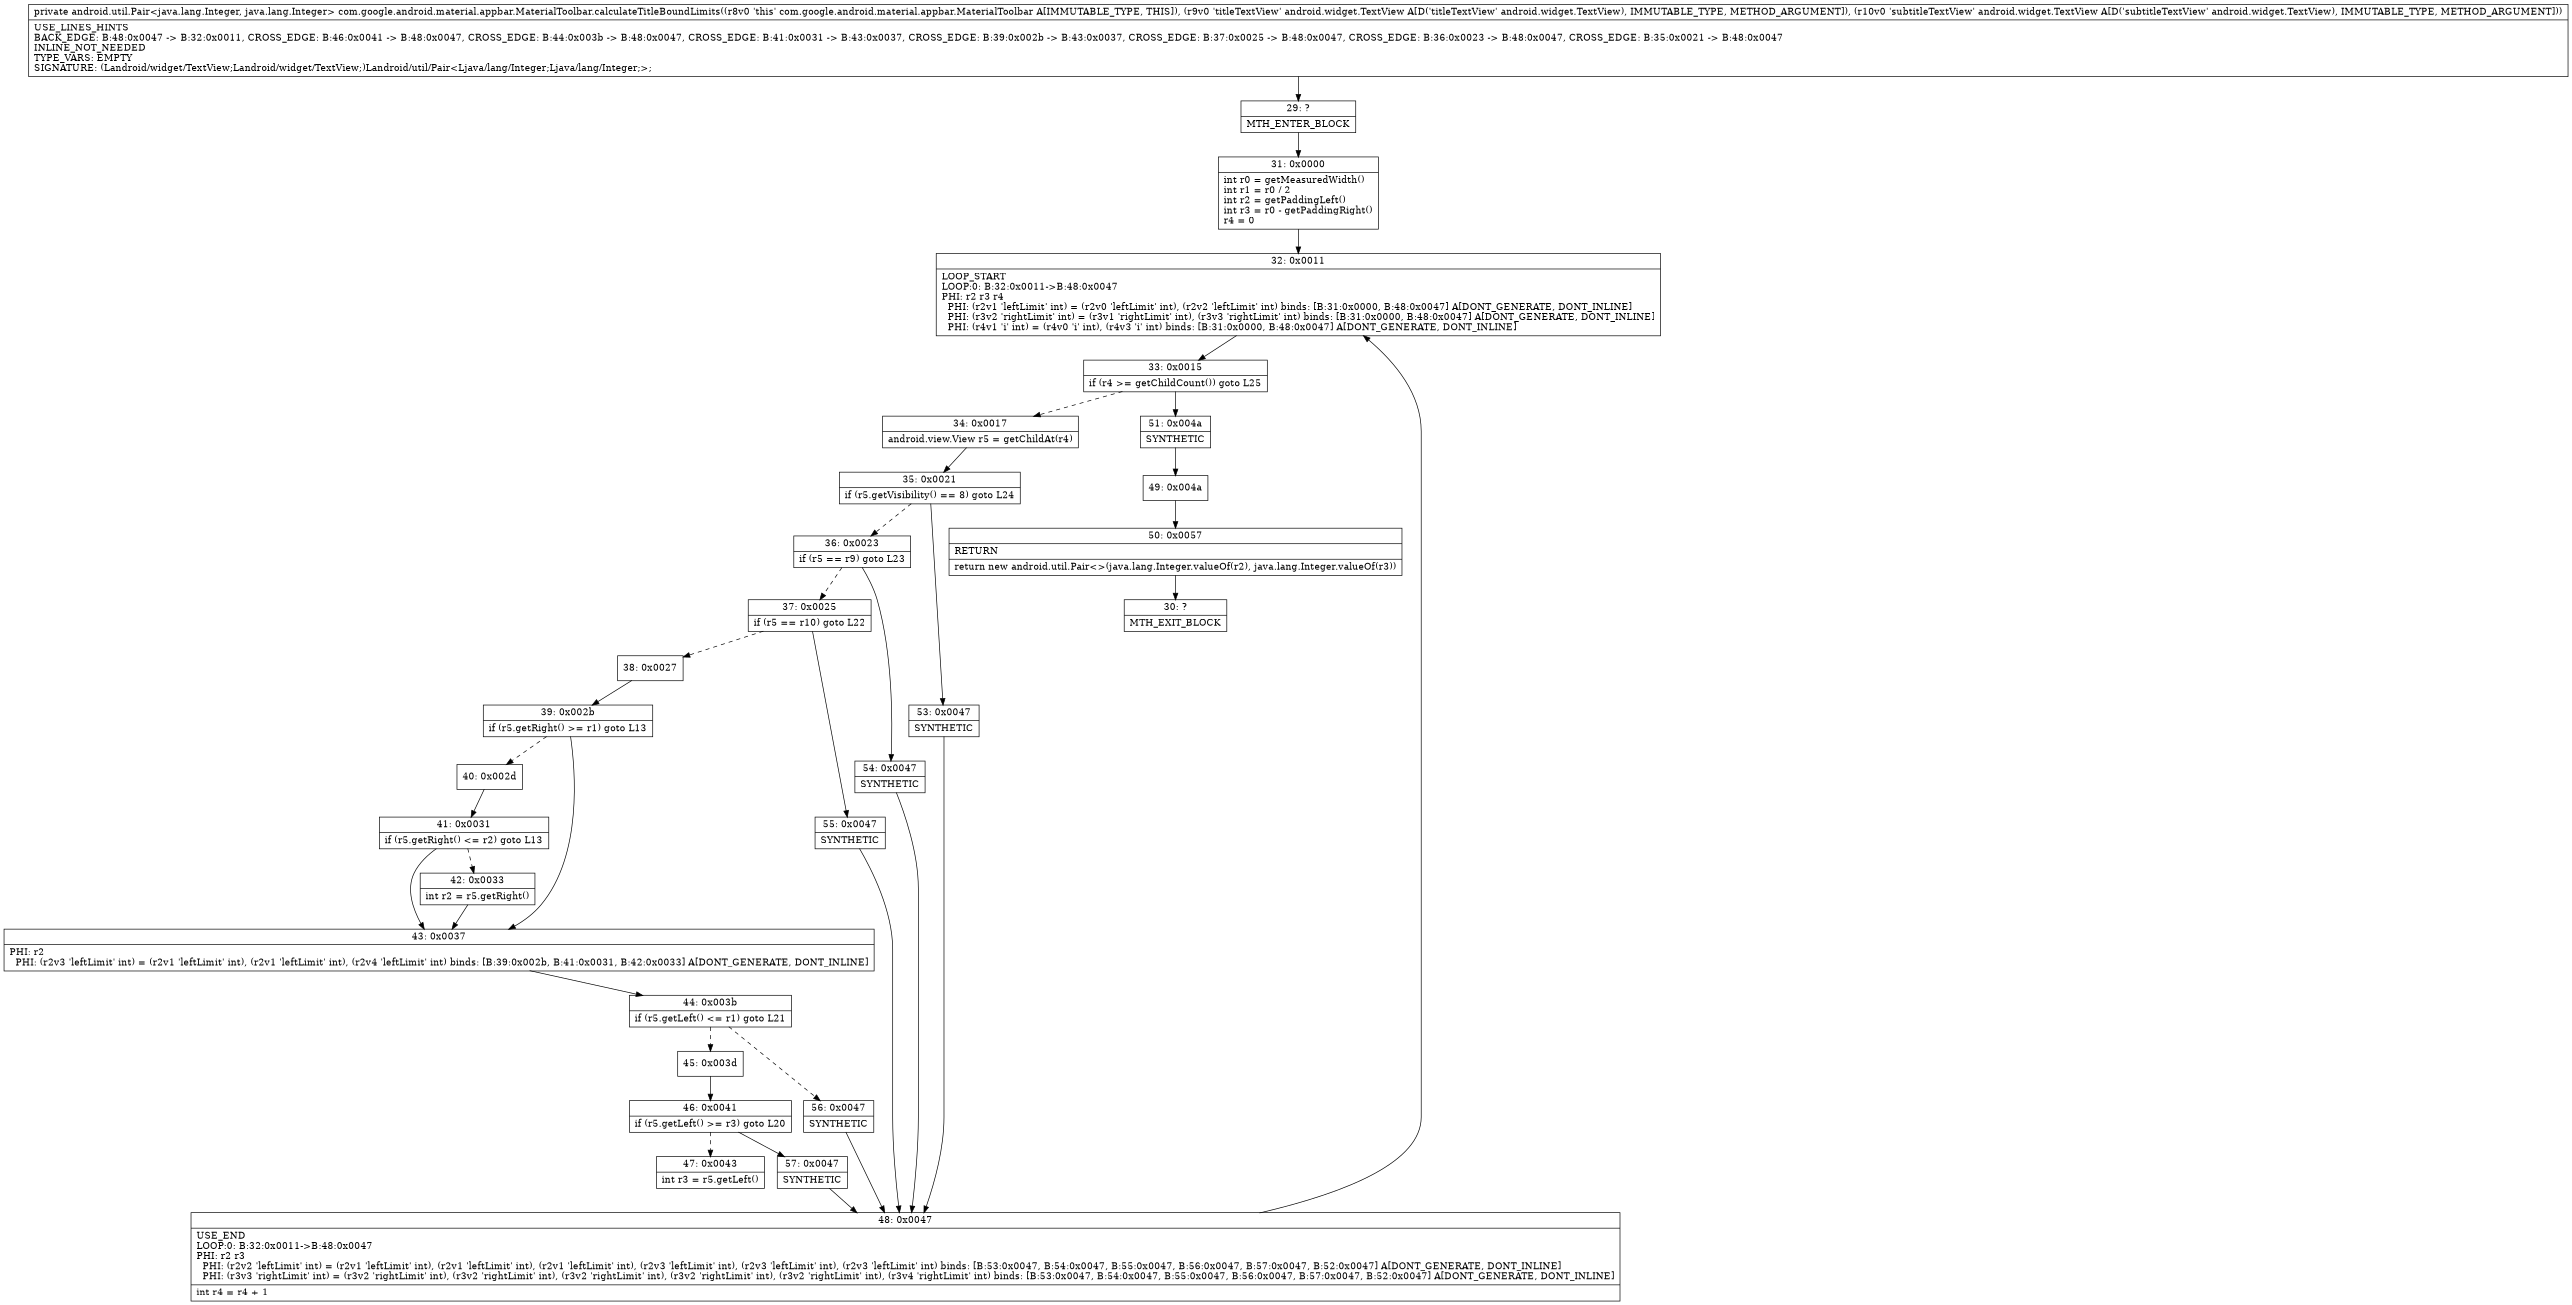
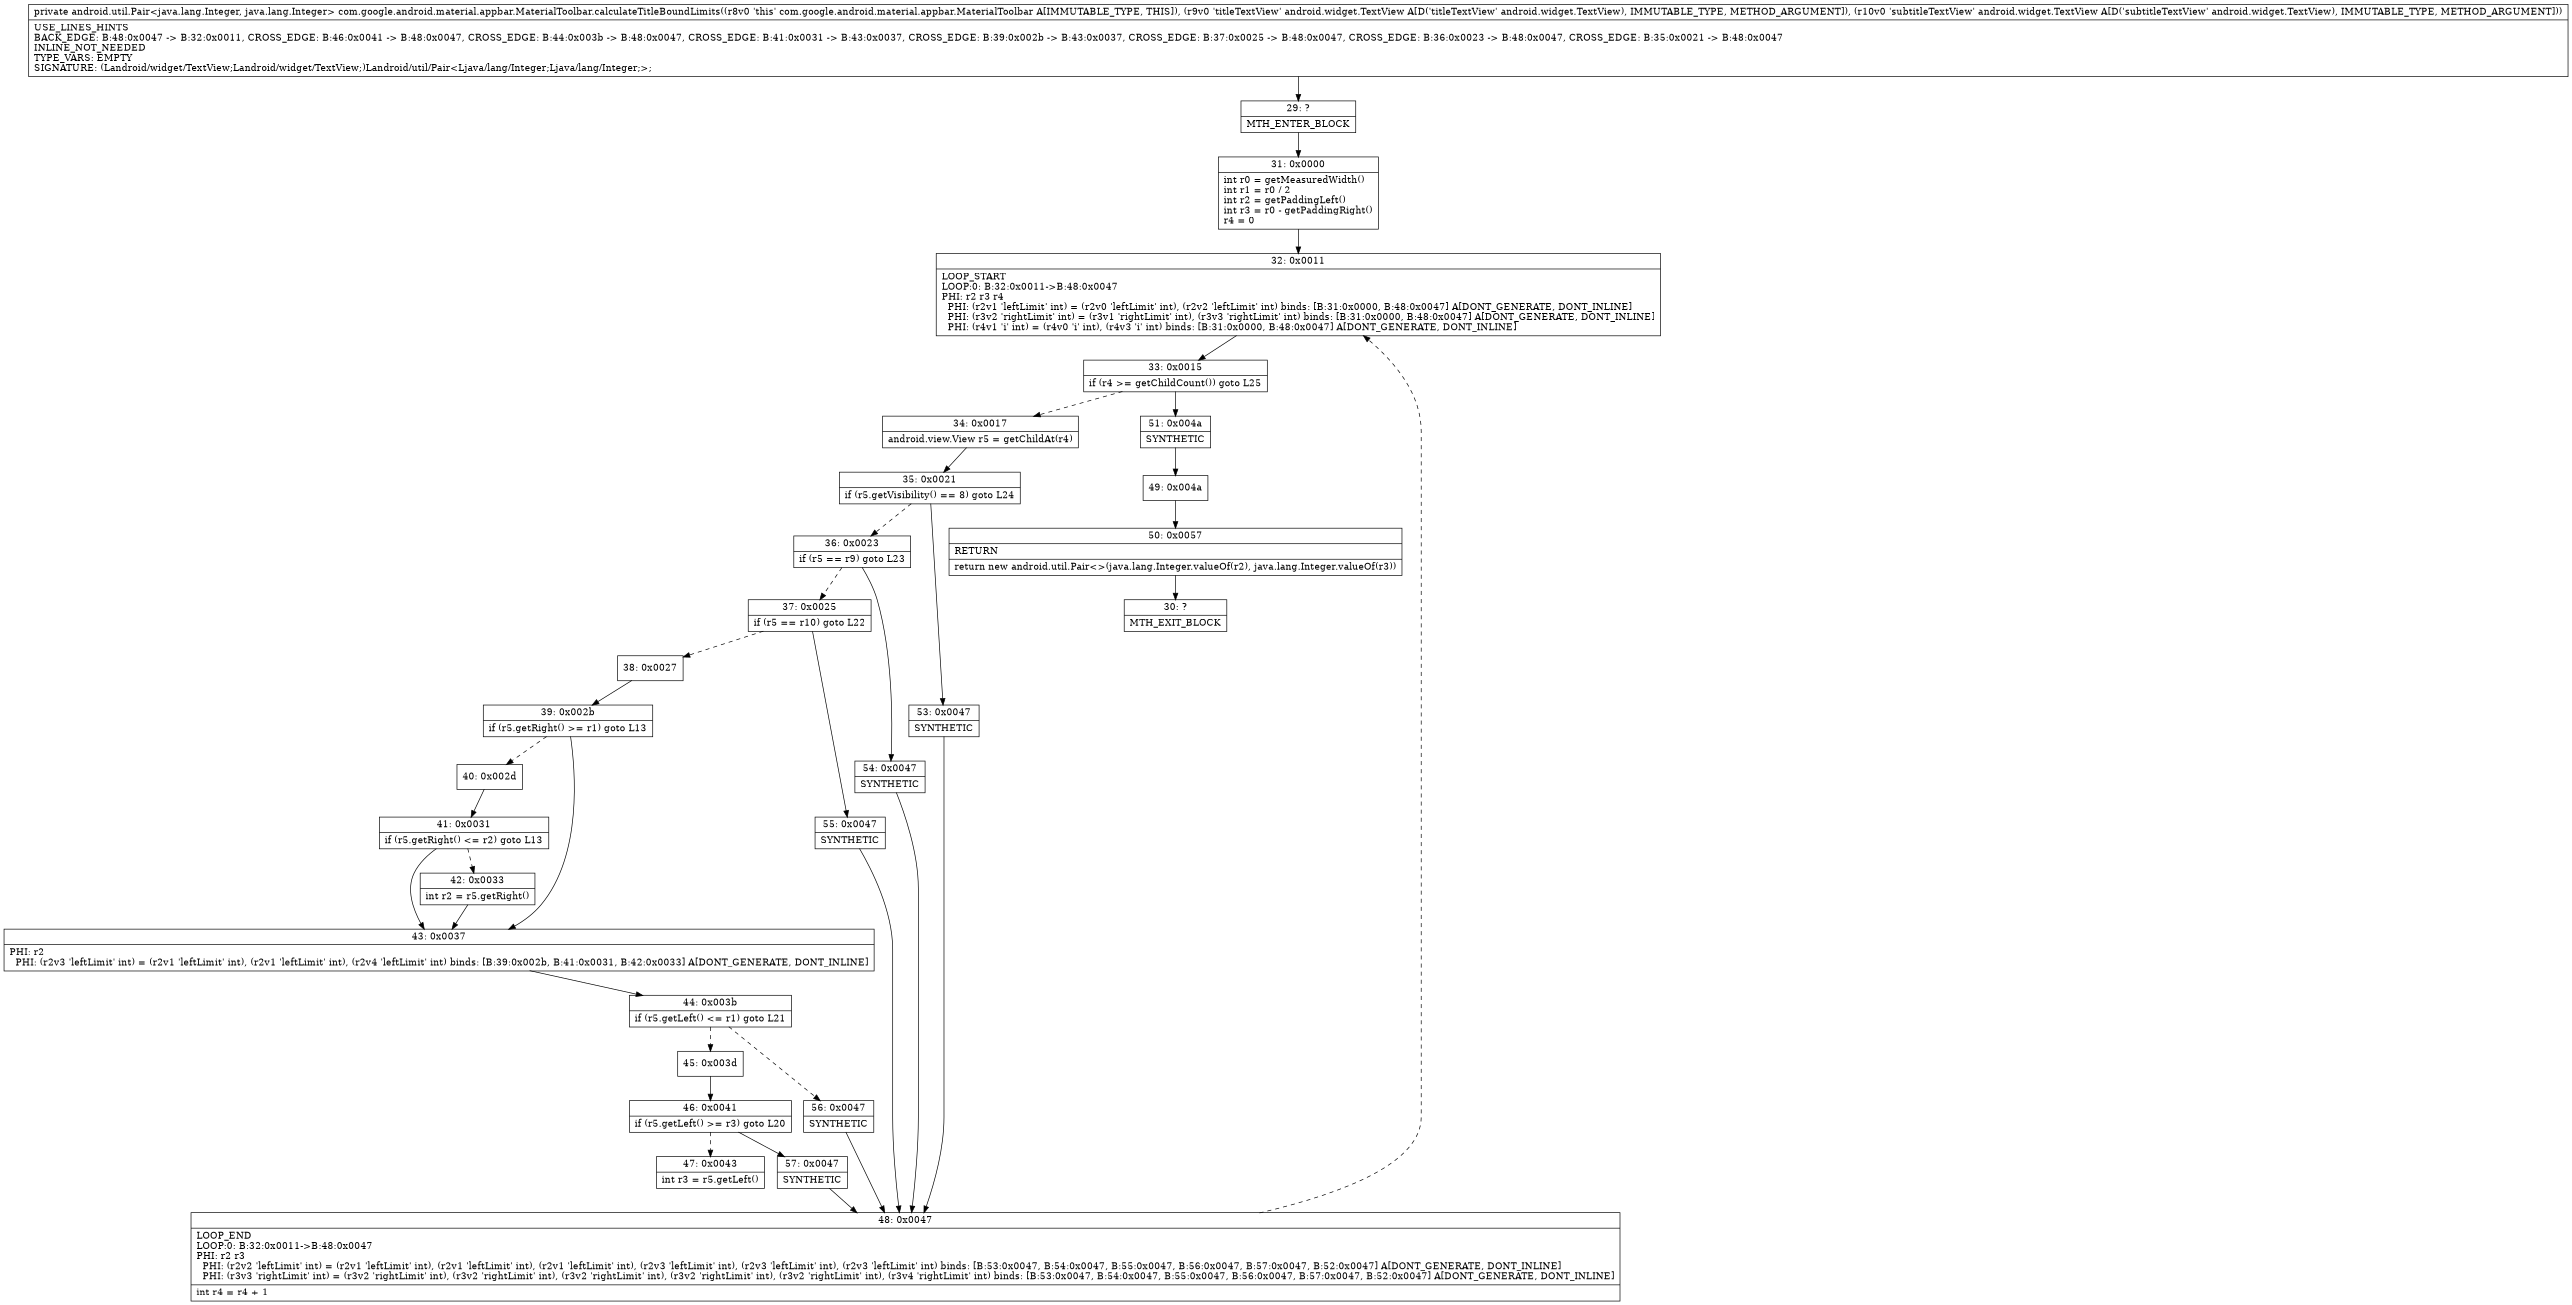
edge "48: 0x0047" -> "32: 0x0011": style solid -> dashed
node "48: 0x0047": text "USE_END" -> "LOOP_END"
